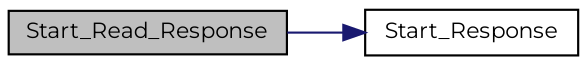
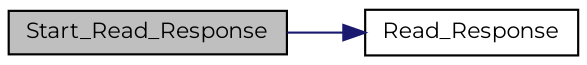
node "Start_Response": label "Start_Response" -> "Read_Response"
